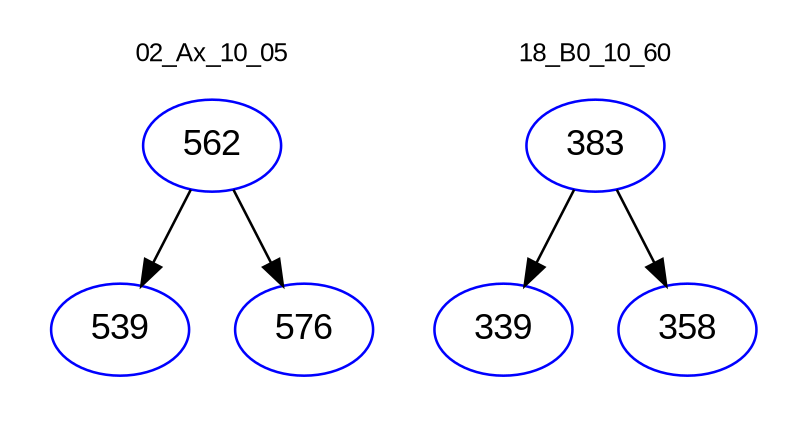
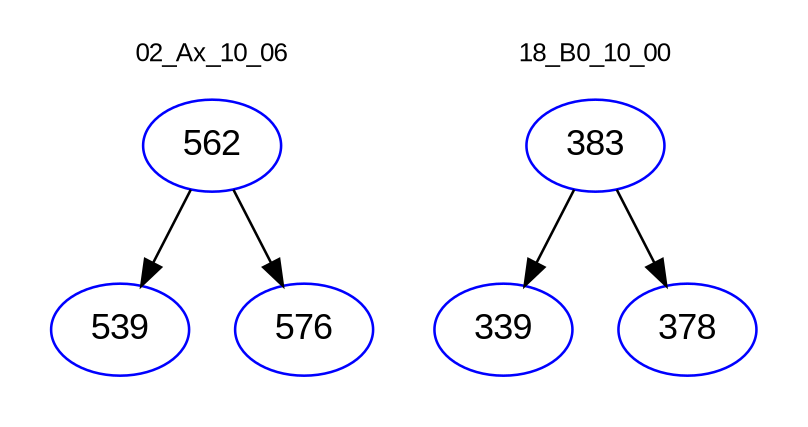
cluster "02_Ax_10_05": label "02_Ax_10_05" -> "02_Ax_10_06"
cluster "18_B0_10_60": label "18_B0_10_60" -> "18_B0_10_00"
node "358": label "358" -> "378"
